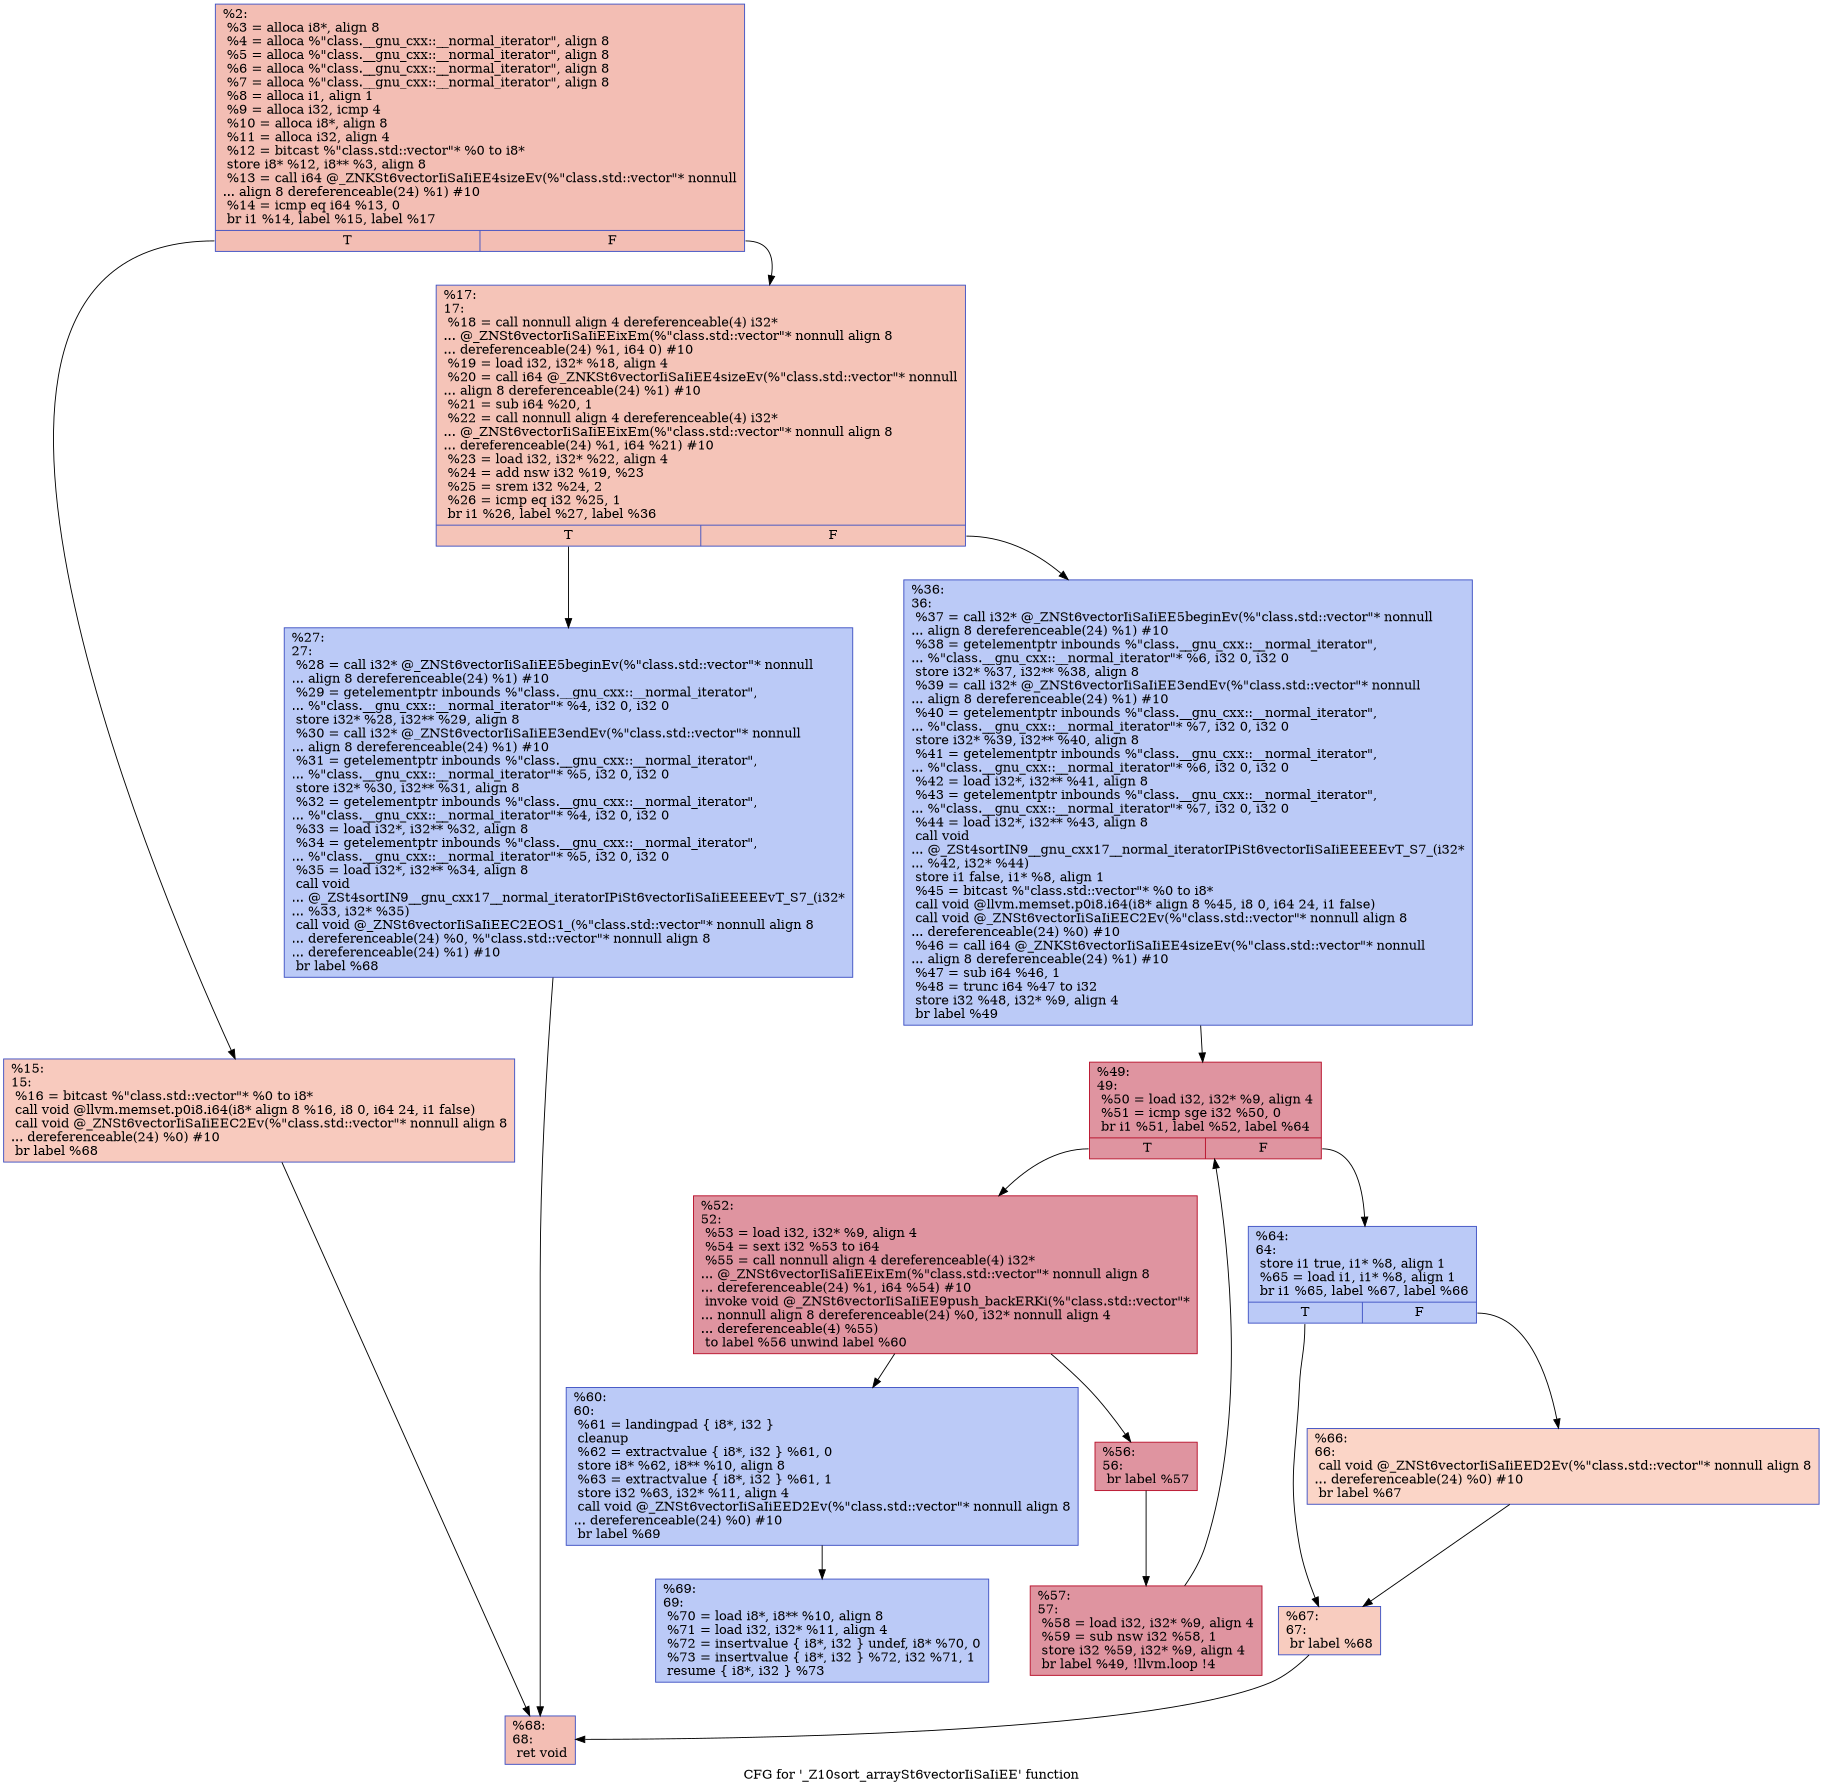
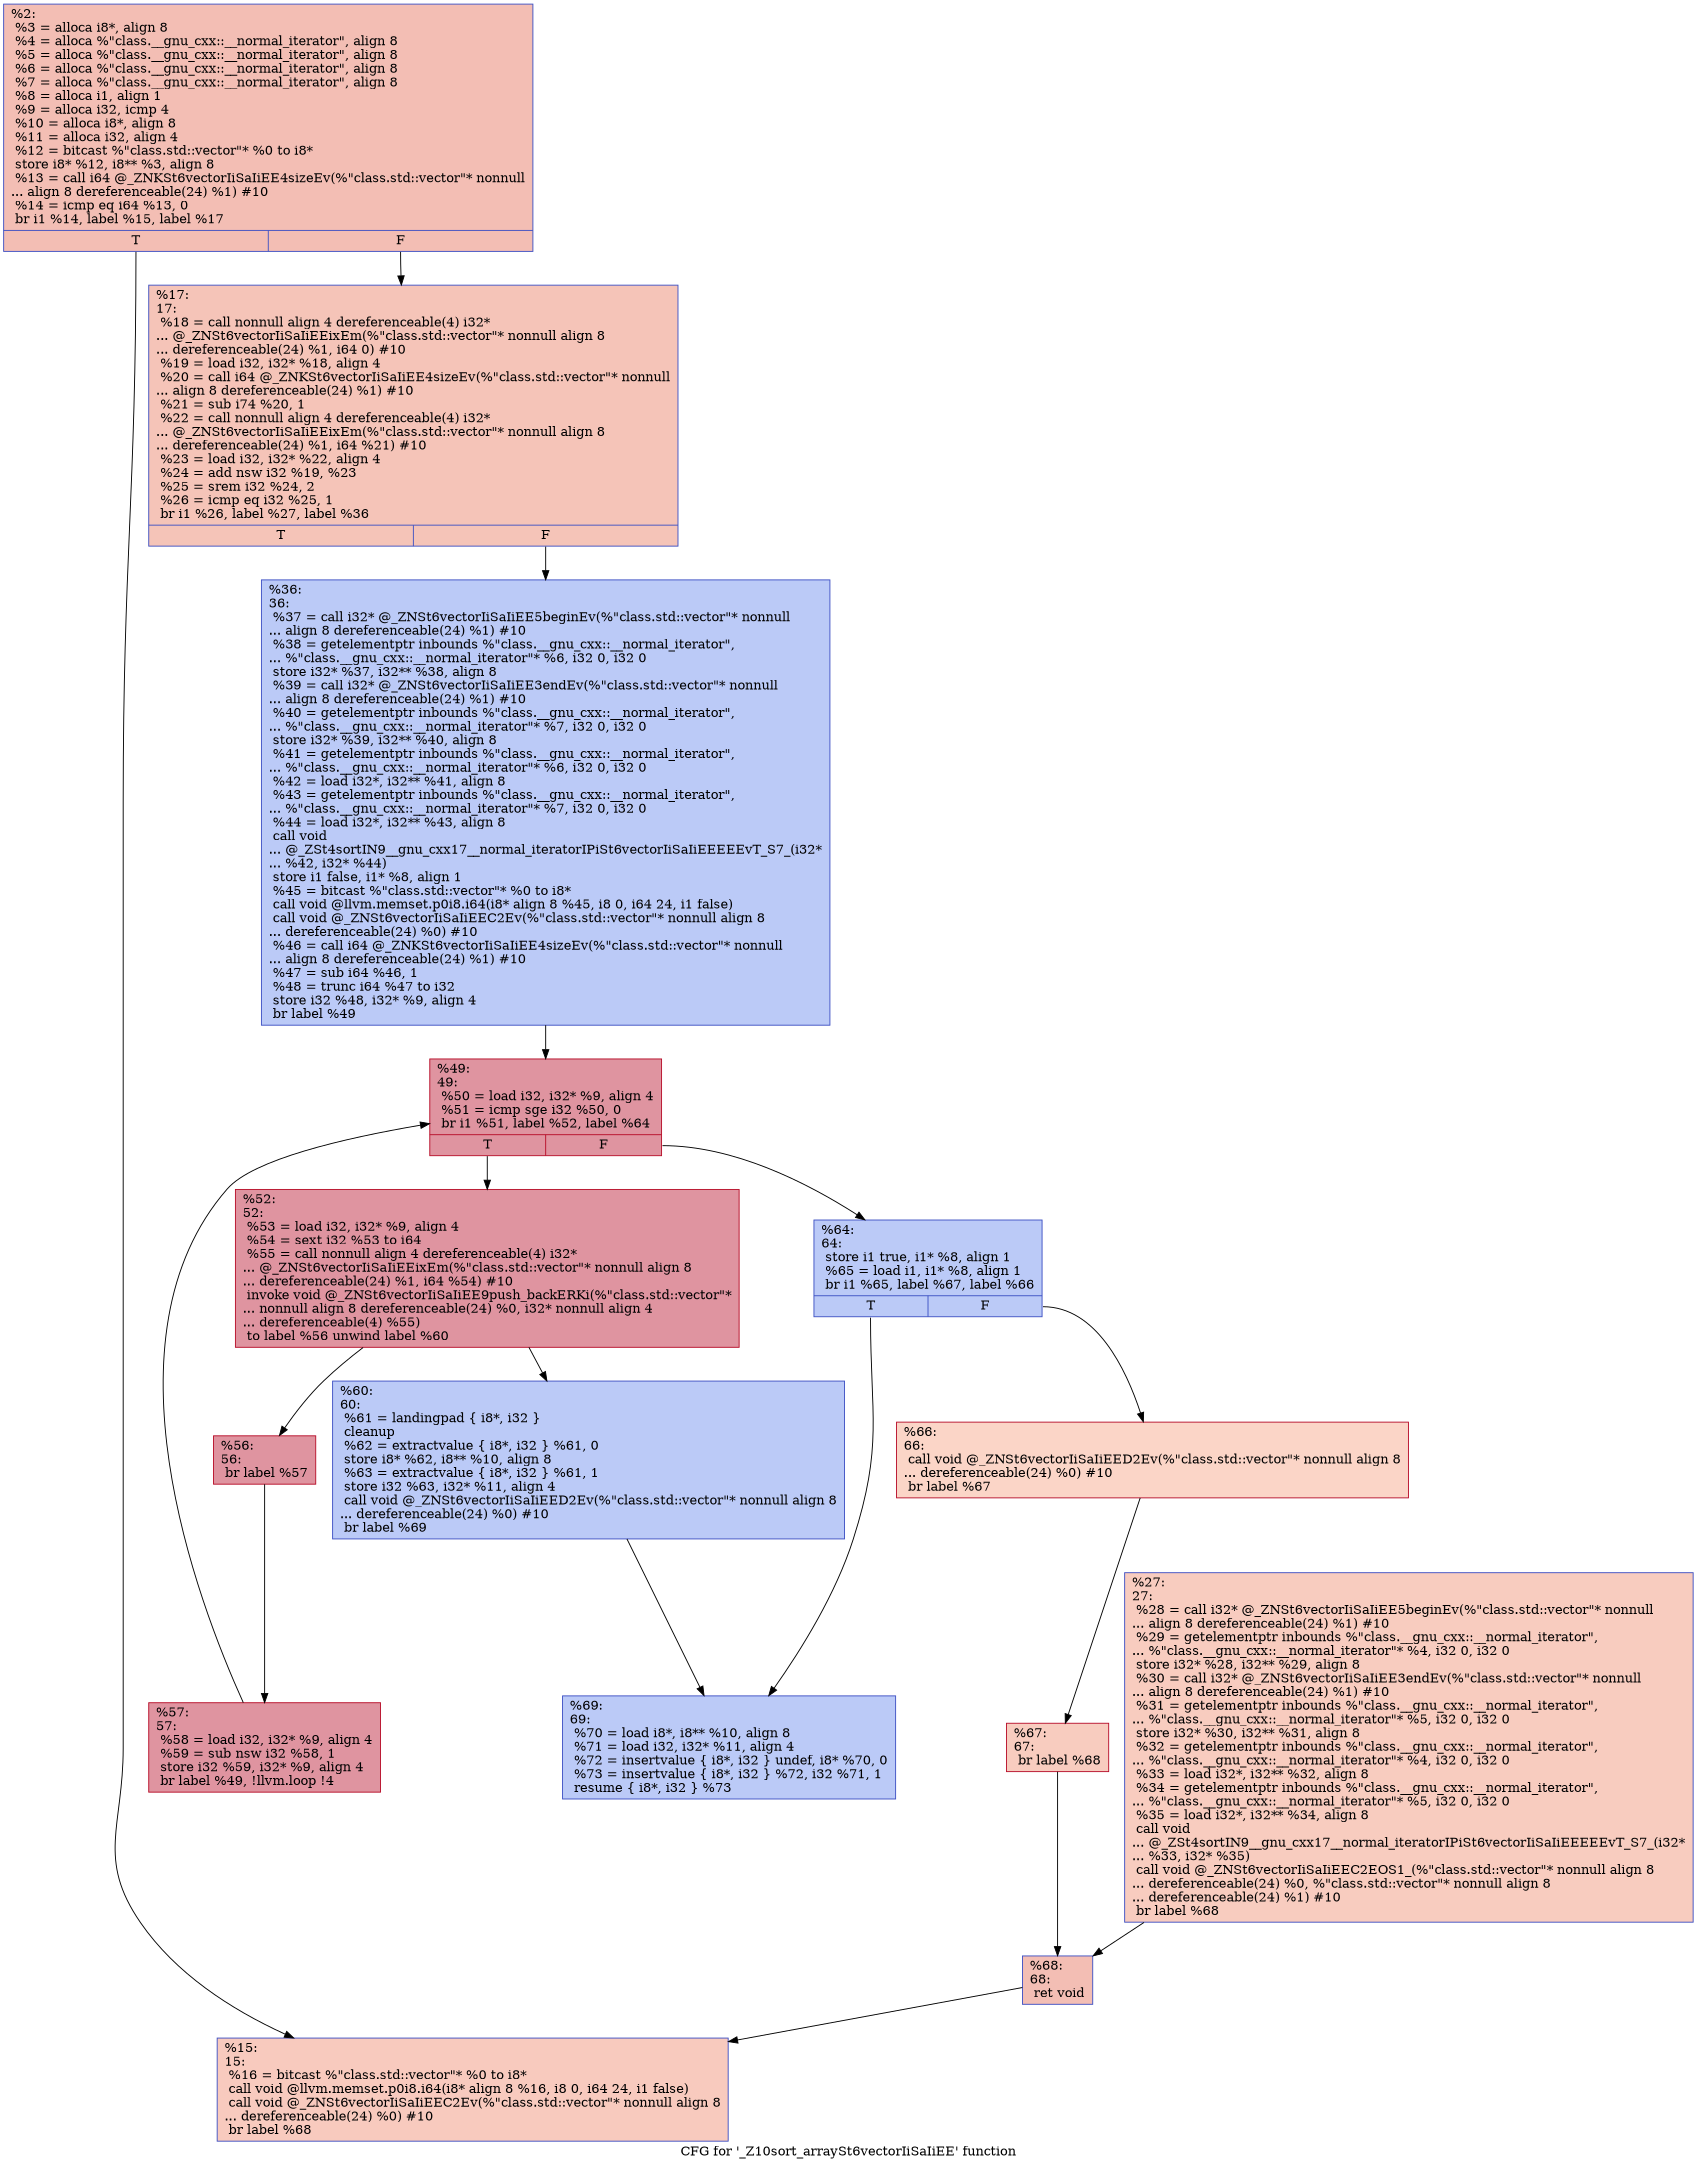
node "%17:": text "%21 = sub i64 %20, 1" -> "%21 = sub i74 %20, 1"
edge "%17:" -> "%27:": removed
node "%27:": fillcolor #6687ed70 -> #f08b6e70
edge "%15:" -> "%68:": reversed
edge "%64:" -> "%67:": now "%64:" -> "%69:"
node "%66:": color #3d50c3ff -> #b70d28ff
node "%67:": color #3d50c3ff -> #b70d28ff
